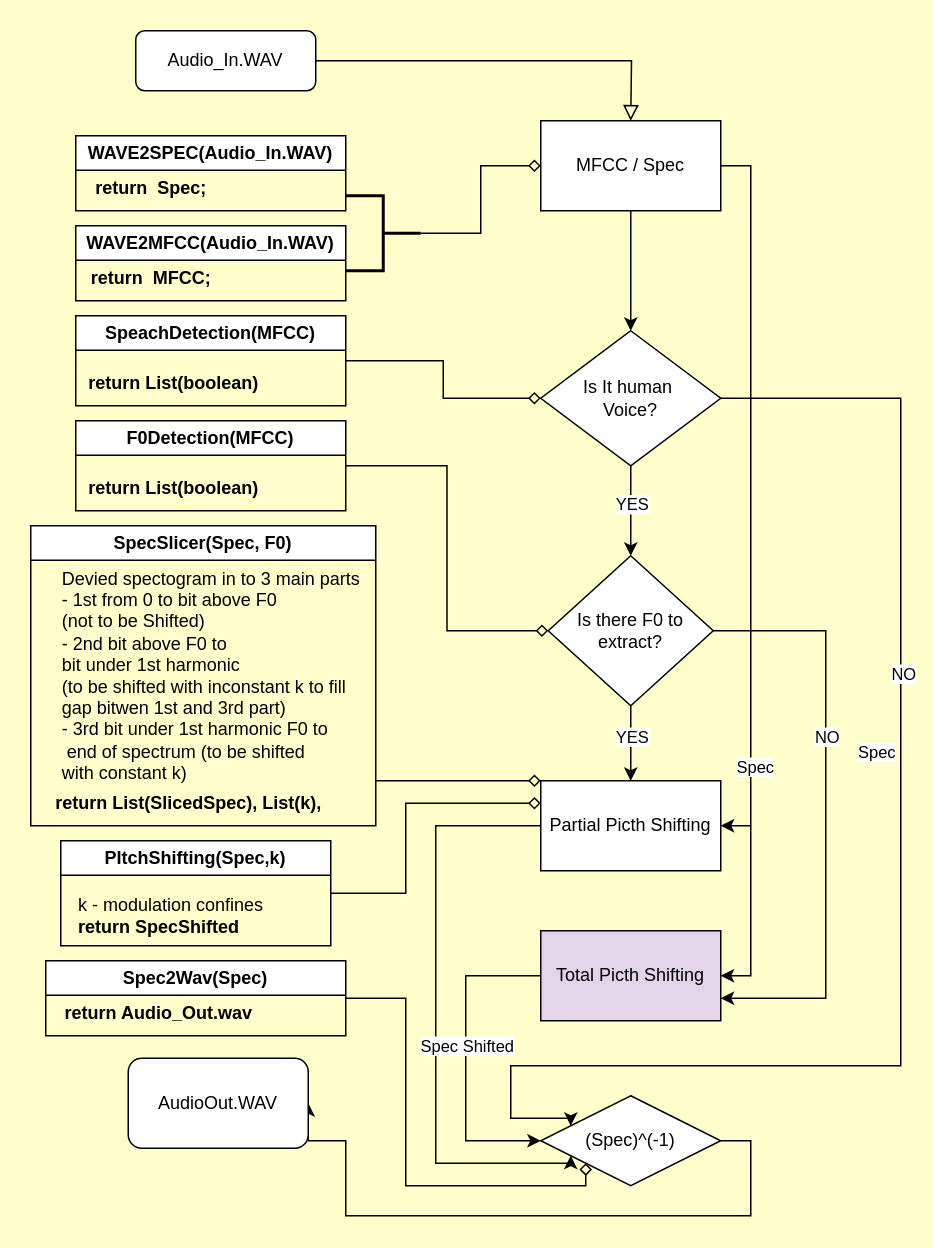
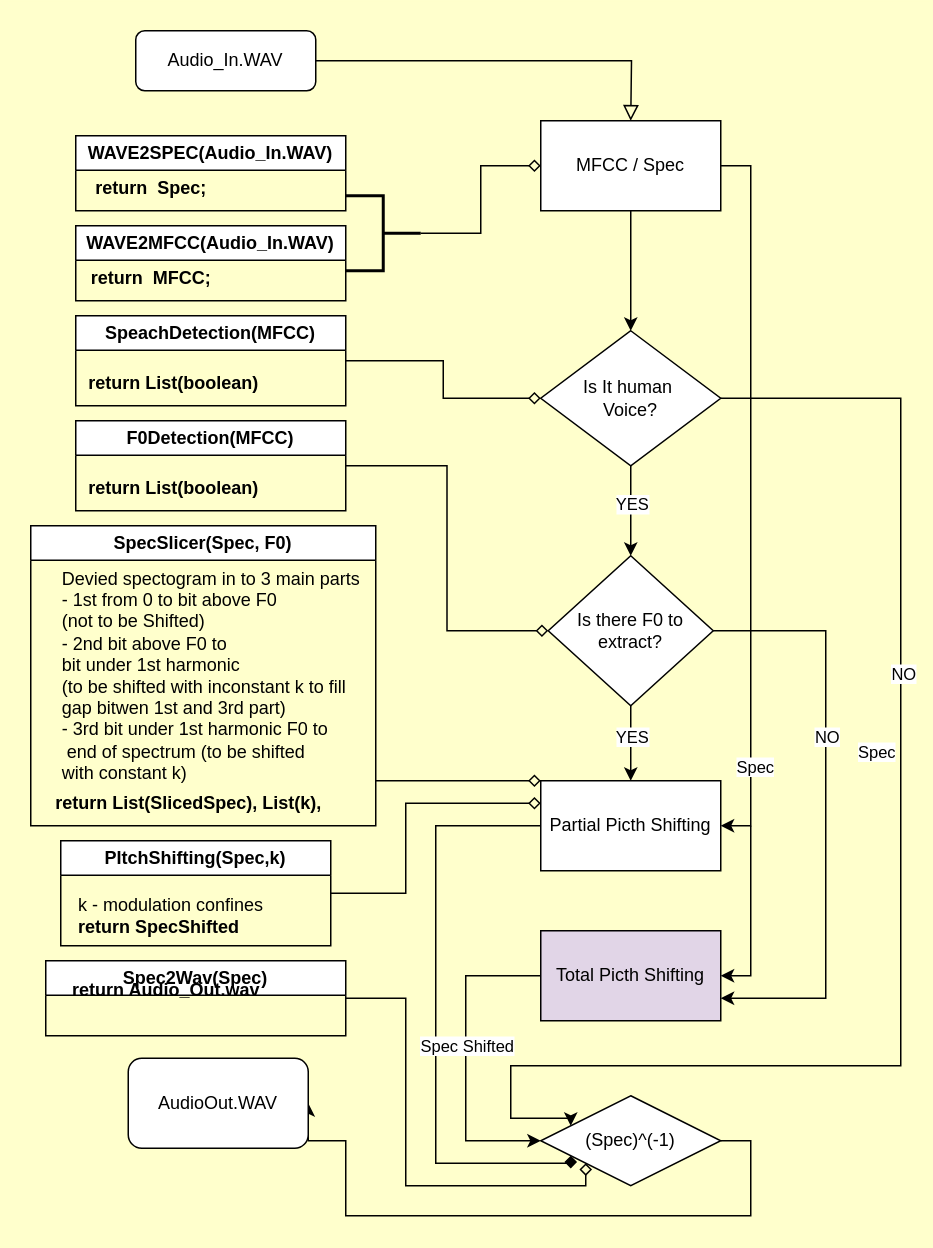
node "return Audio_Out.wav": moved (158, 1013) -> (166, 991)
edge "Partial Picth Shifting" -> "(Spec)^(-1)": arrowhead classic -> diamond
